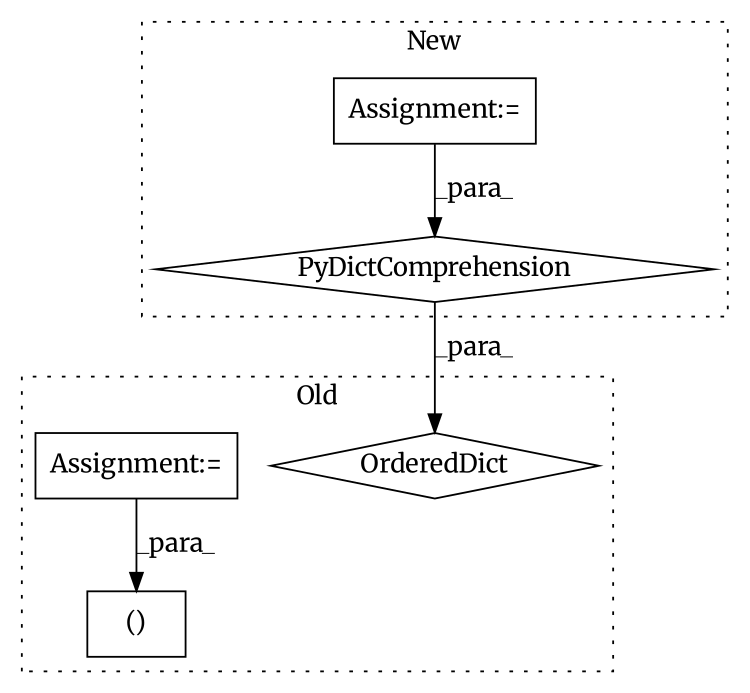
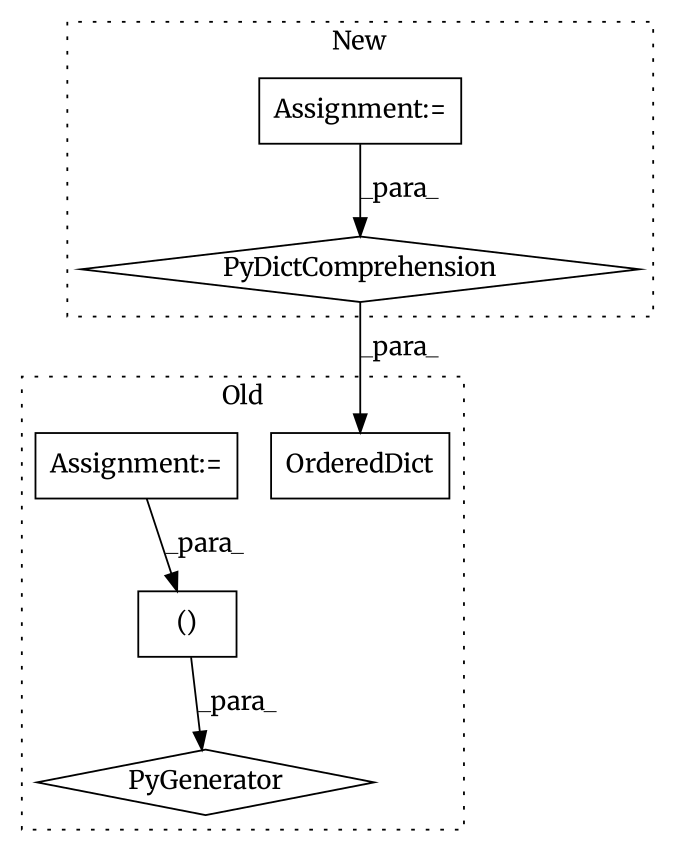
node "OrderedDict": shape diamond -> box
node "PyGenerator": added
